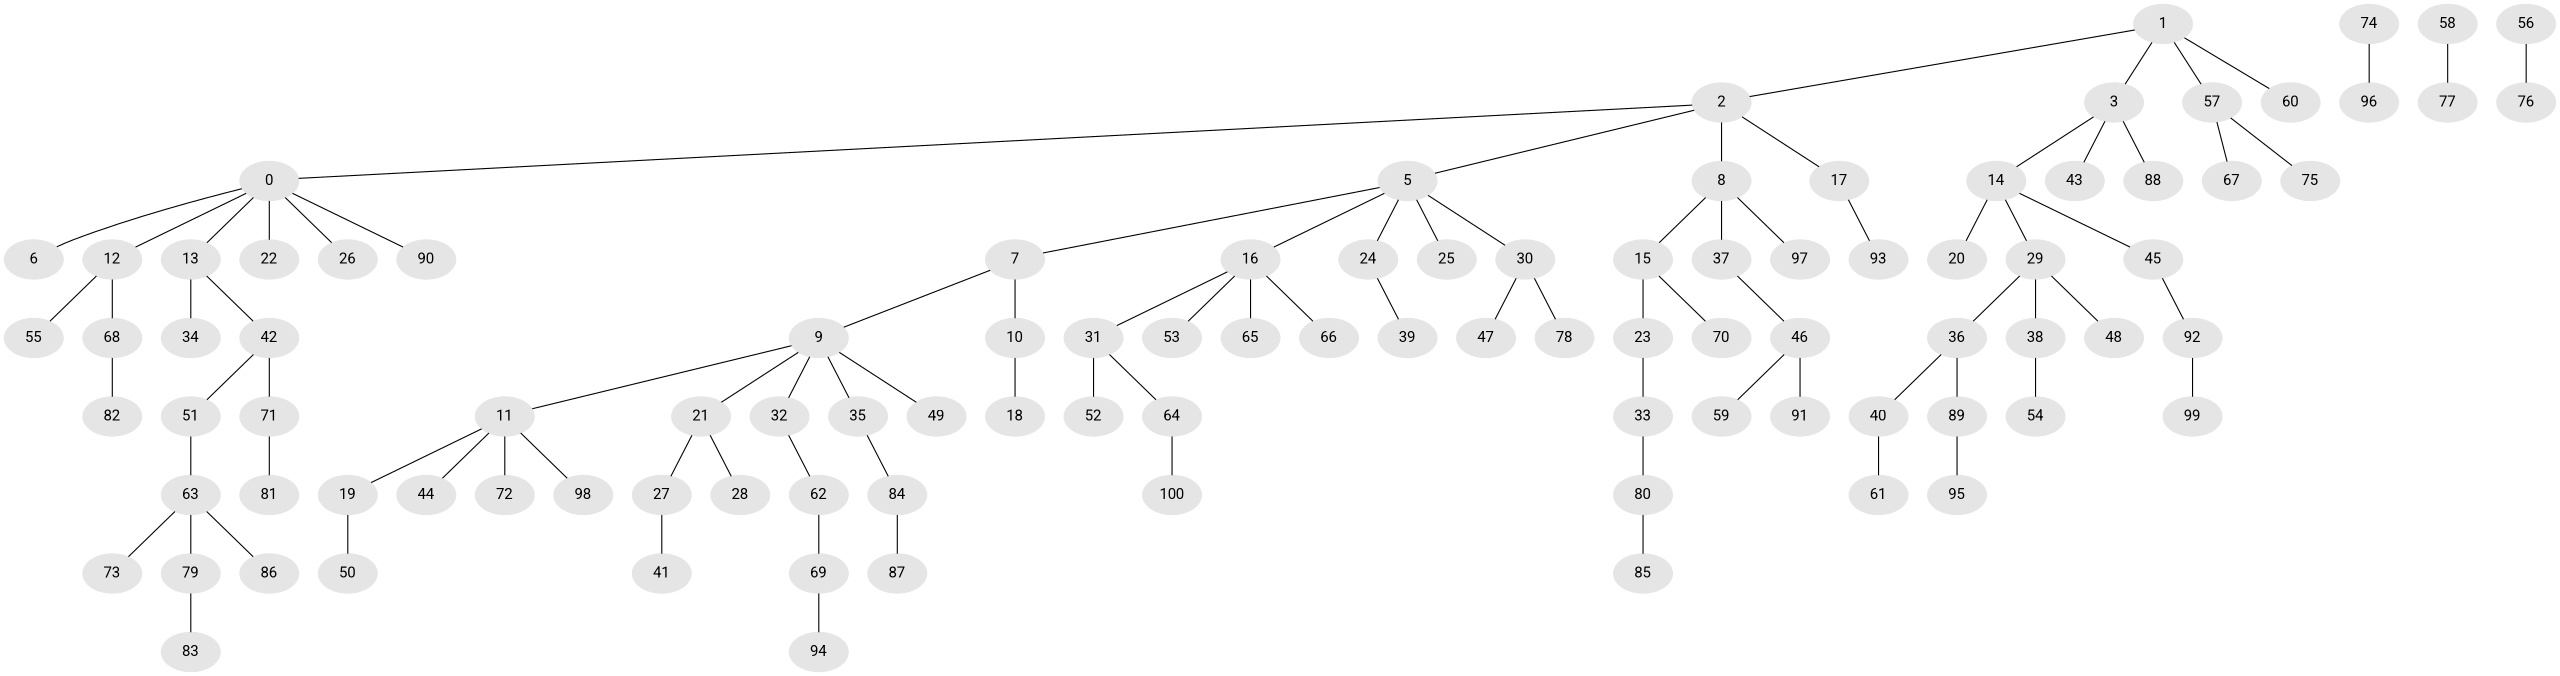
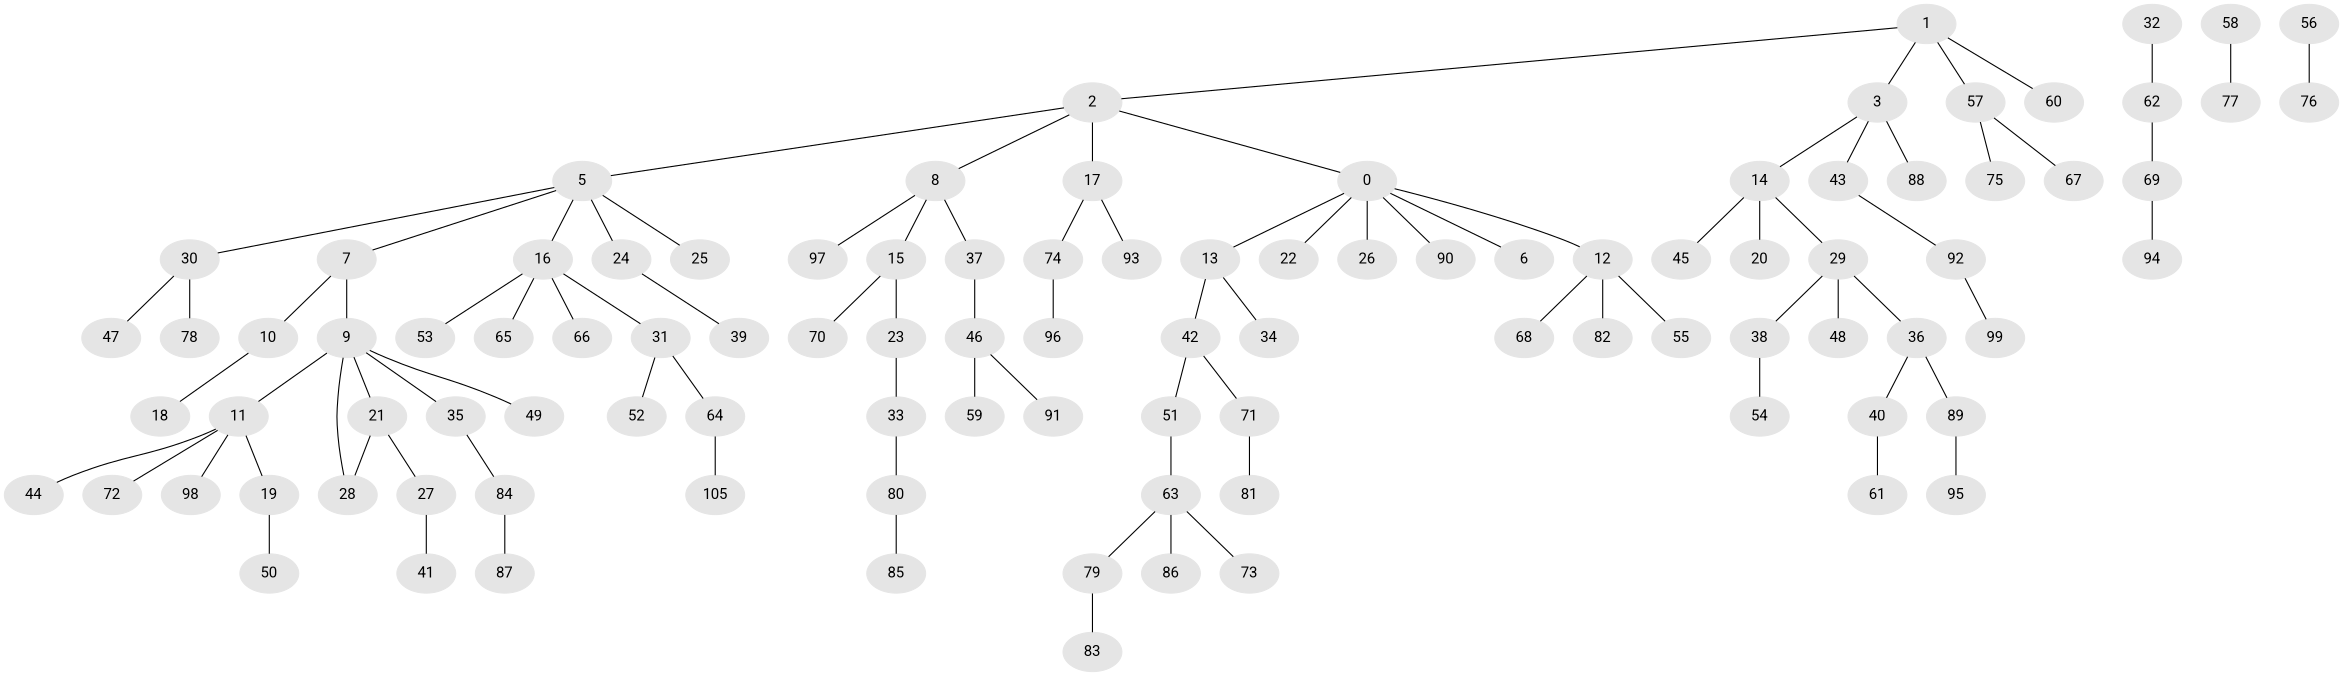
edge "17" -- "74": added
edge "45" -- "92": now "43" -- "92"
edge "68" -- "82": now "12" -- "82"
edge "9" -- "32": now "9" -- "28"
node "100": label "100" -> "105"
